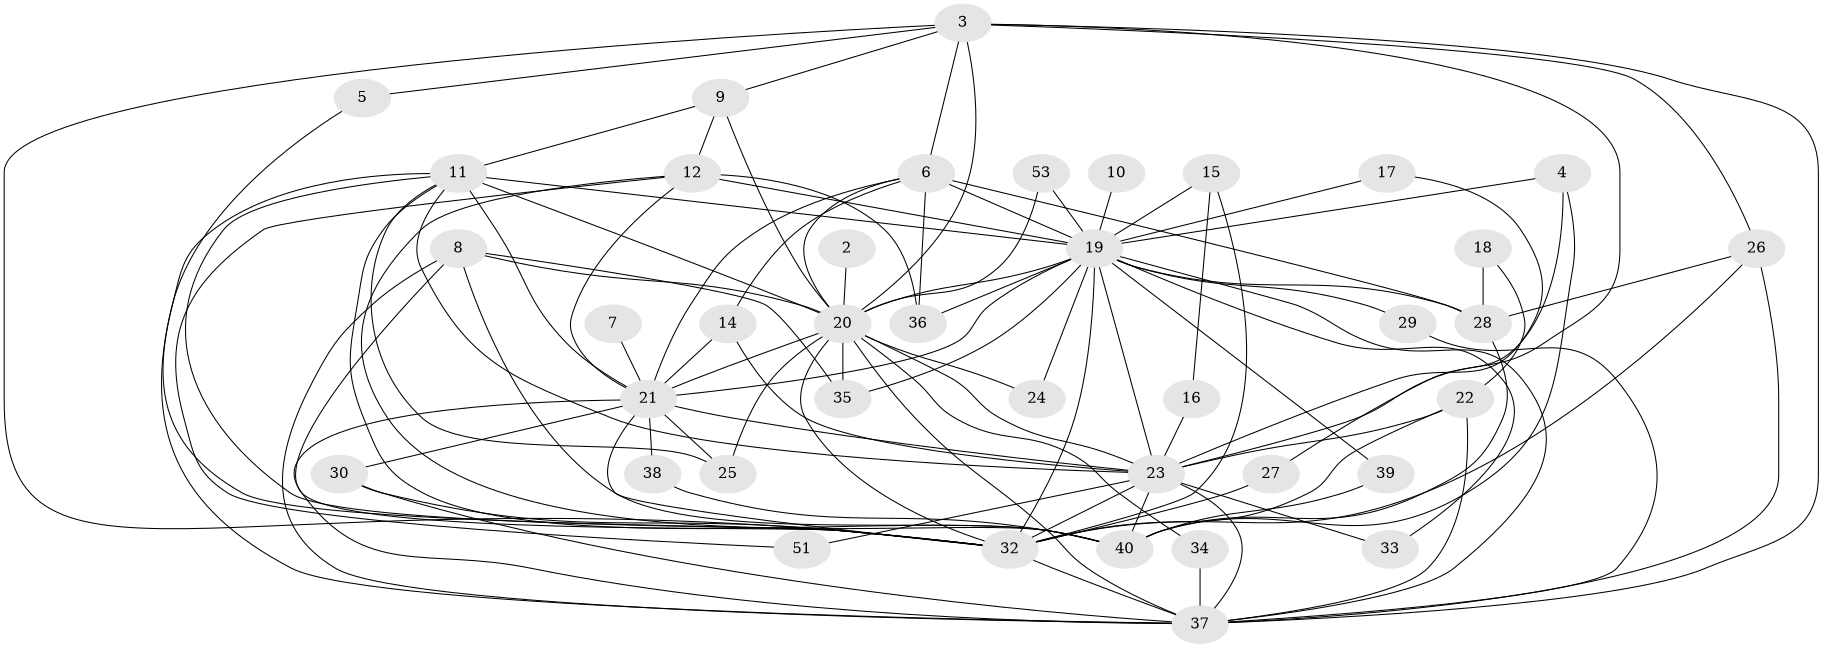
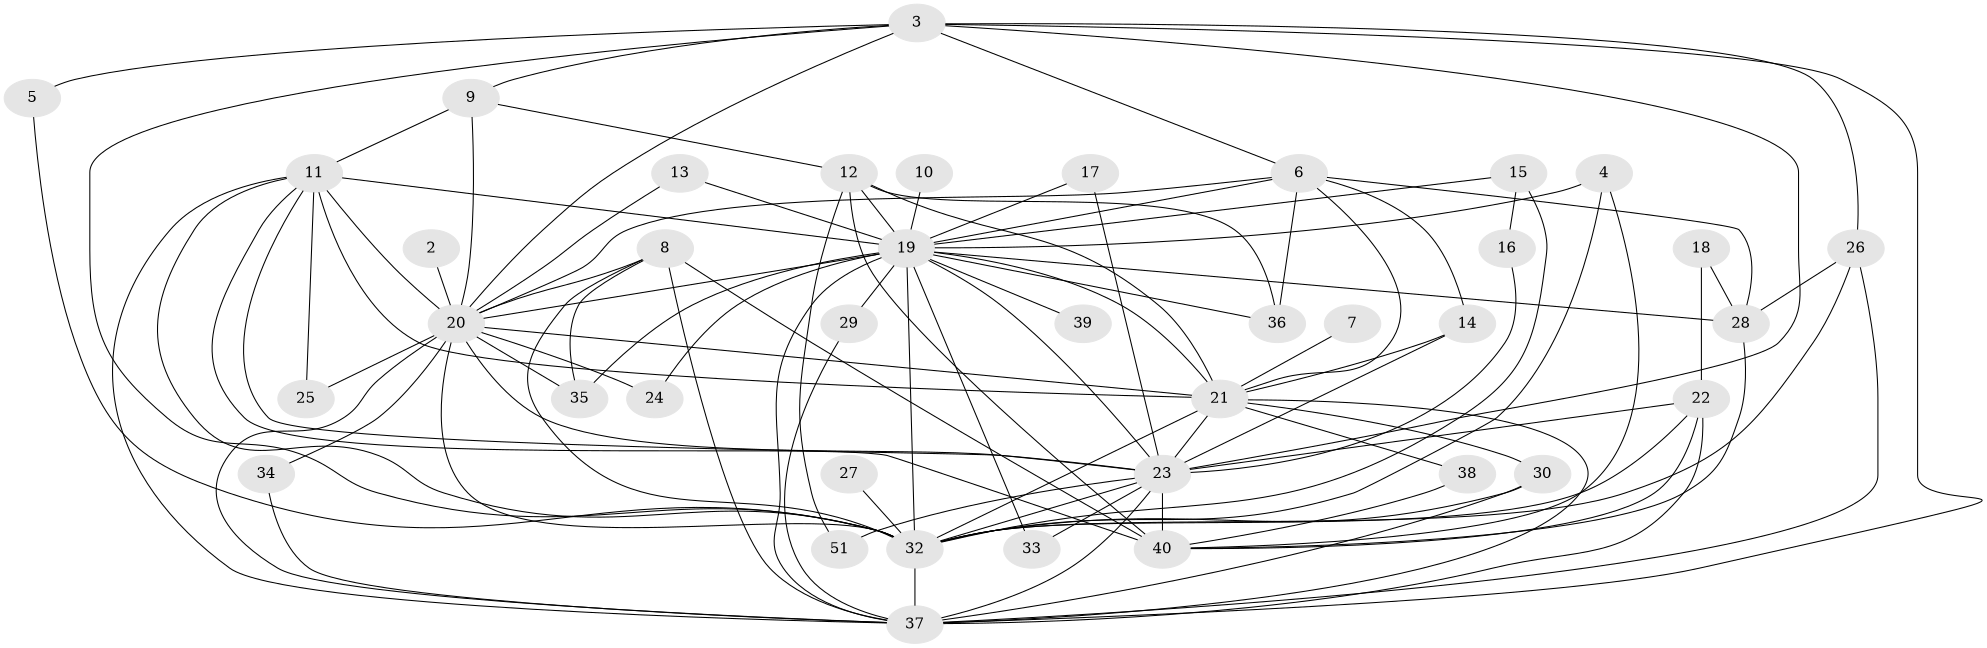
node "53": label "53" -> "13"
edge "4" -- "27": now "4" -- "32"
edge "21" -- "25": removed
edge "39" -- "40": now "22" -- "40"
